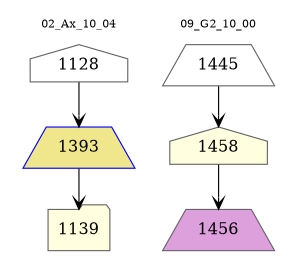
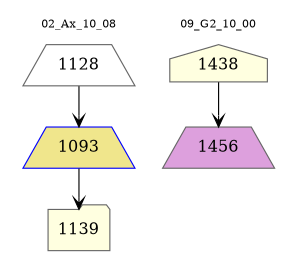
cluster "02_Ax_10_04": label "02_Ax_10_04" -> "02_Ax_10_08"
node "1128": shape house -> trapezium
node "1445": removed
node "1393": label "1393" -> "1093"
node "1458": label "1458" -> "1438"
